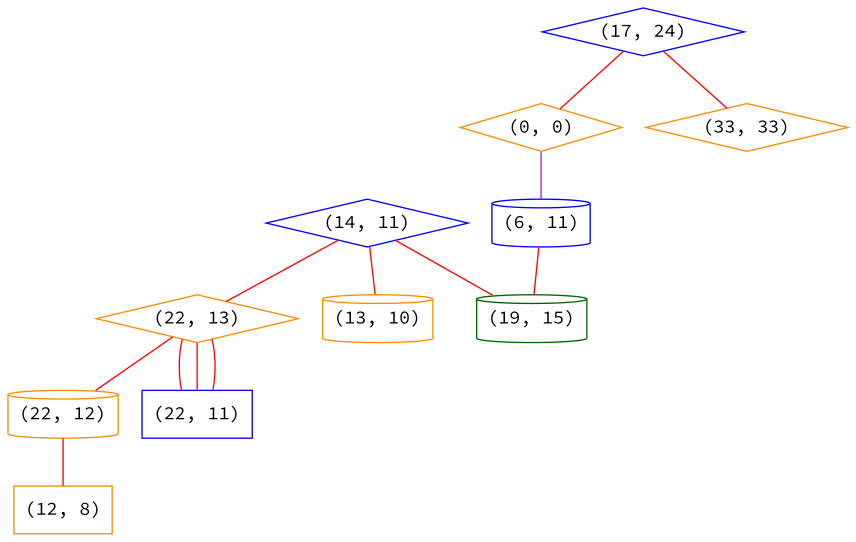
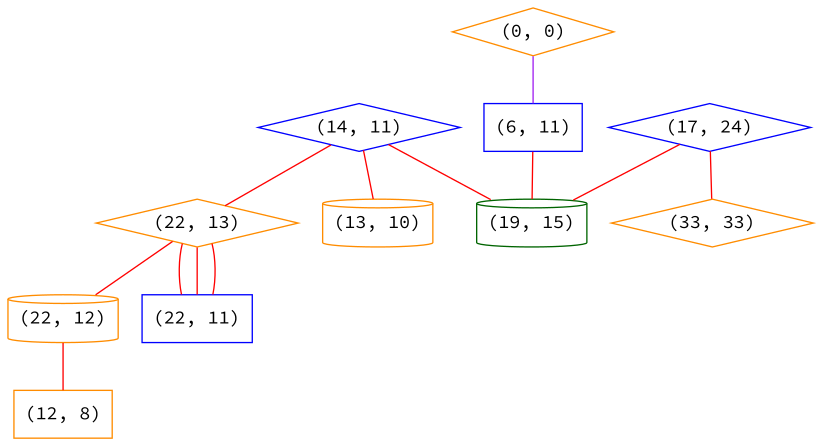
edge "(17, 24)" -- "(0, 0)": now "(17, 24)" -- "(19, 15)"
node "(6, 11)": shape cylinder -> box
